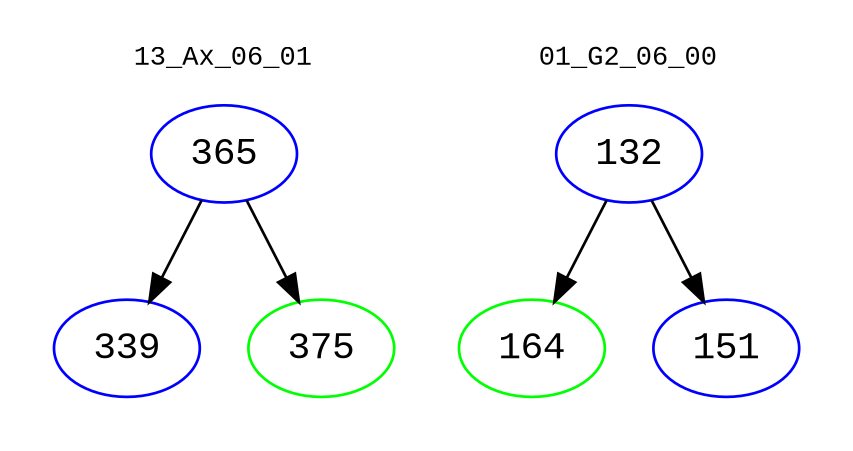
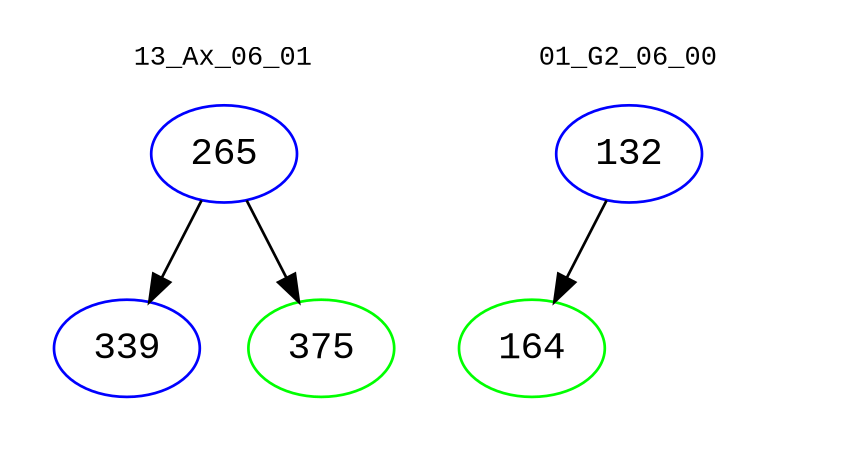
node "365": label "365" -> "265"
node "151": removed
